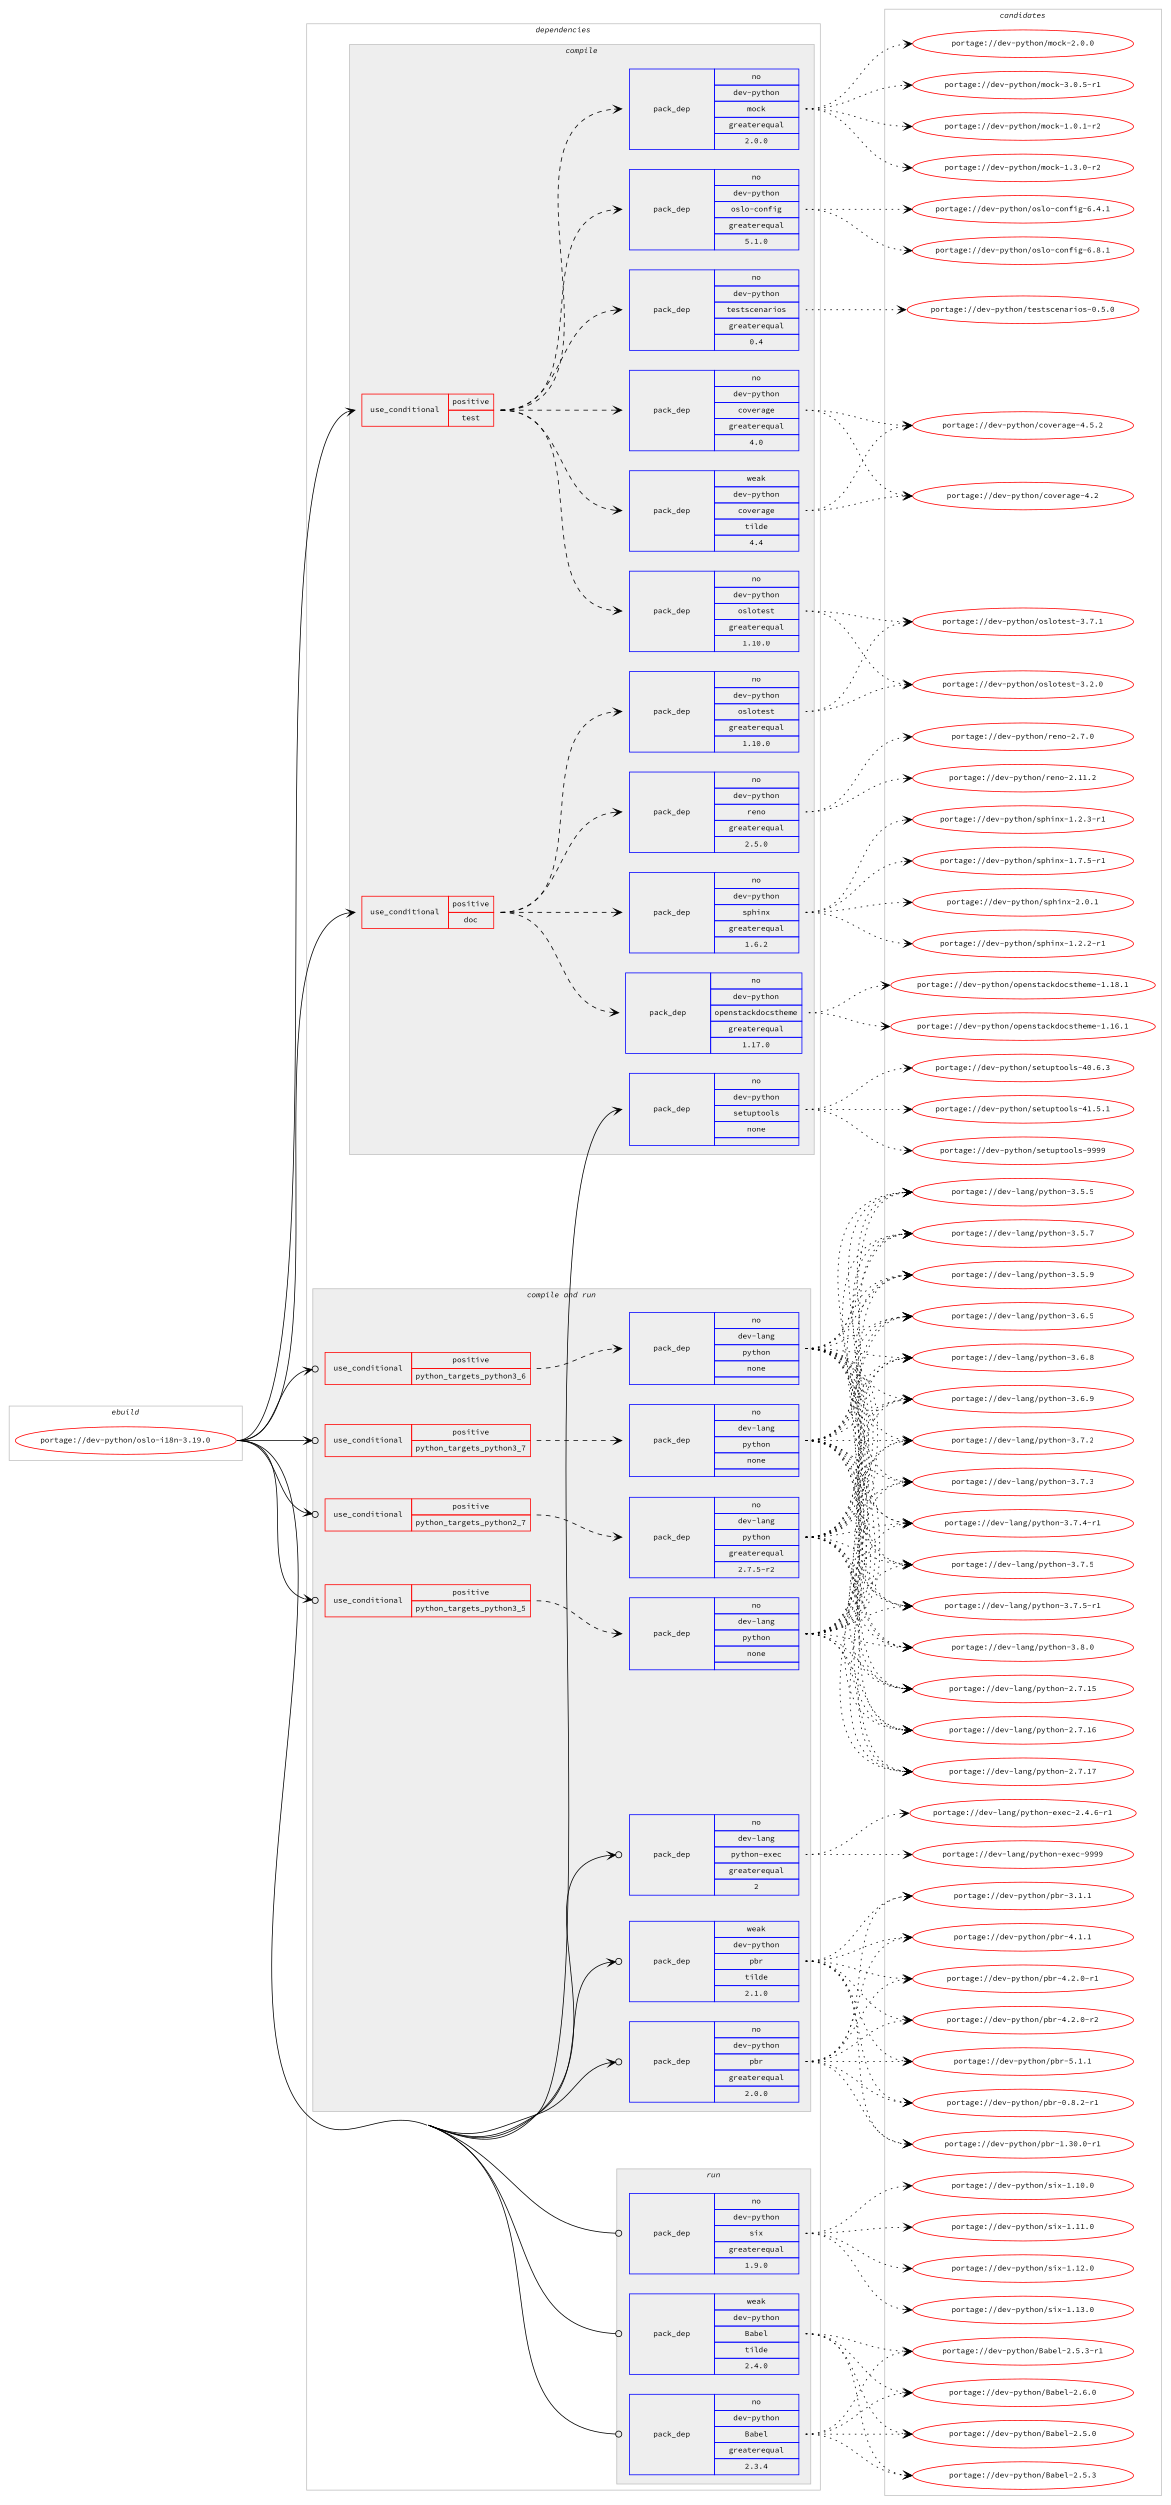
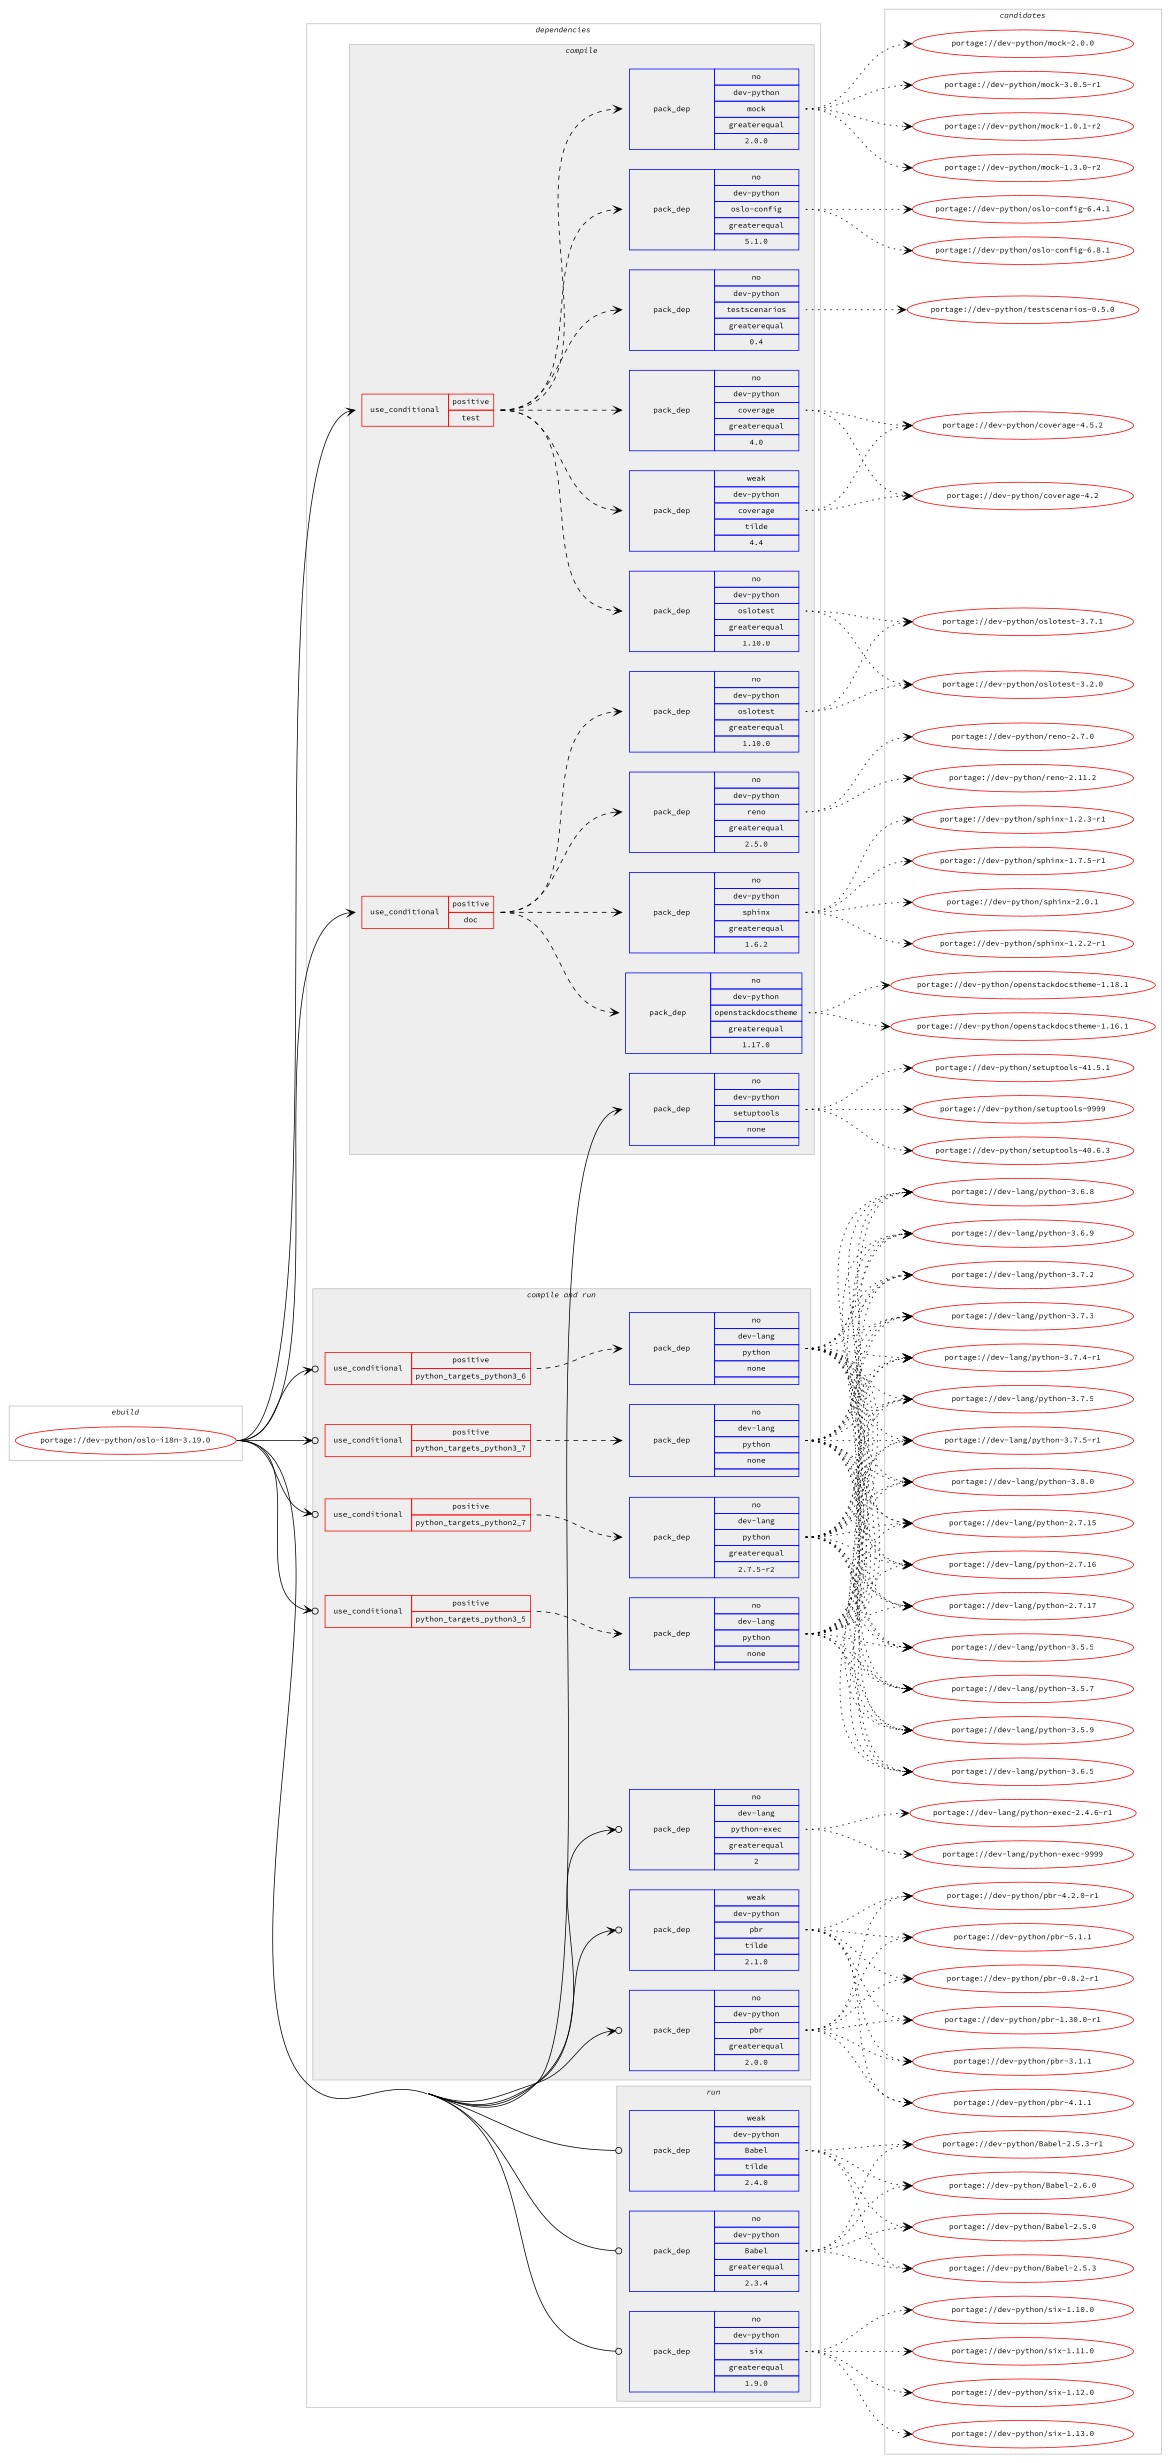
node "portage://dev-python/pbr-4.2.0-r2": removed
